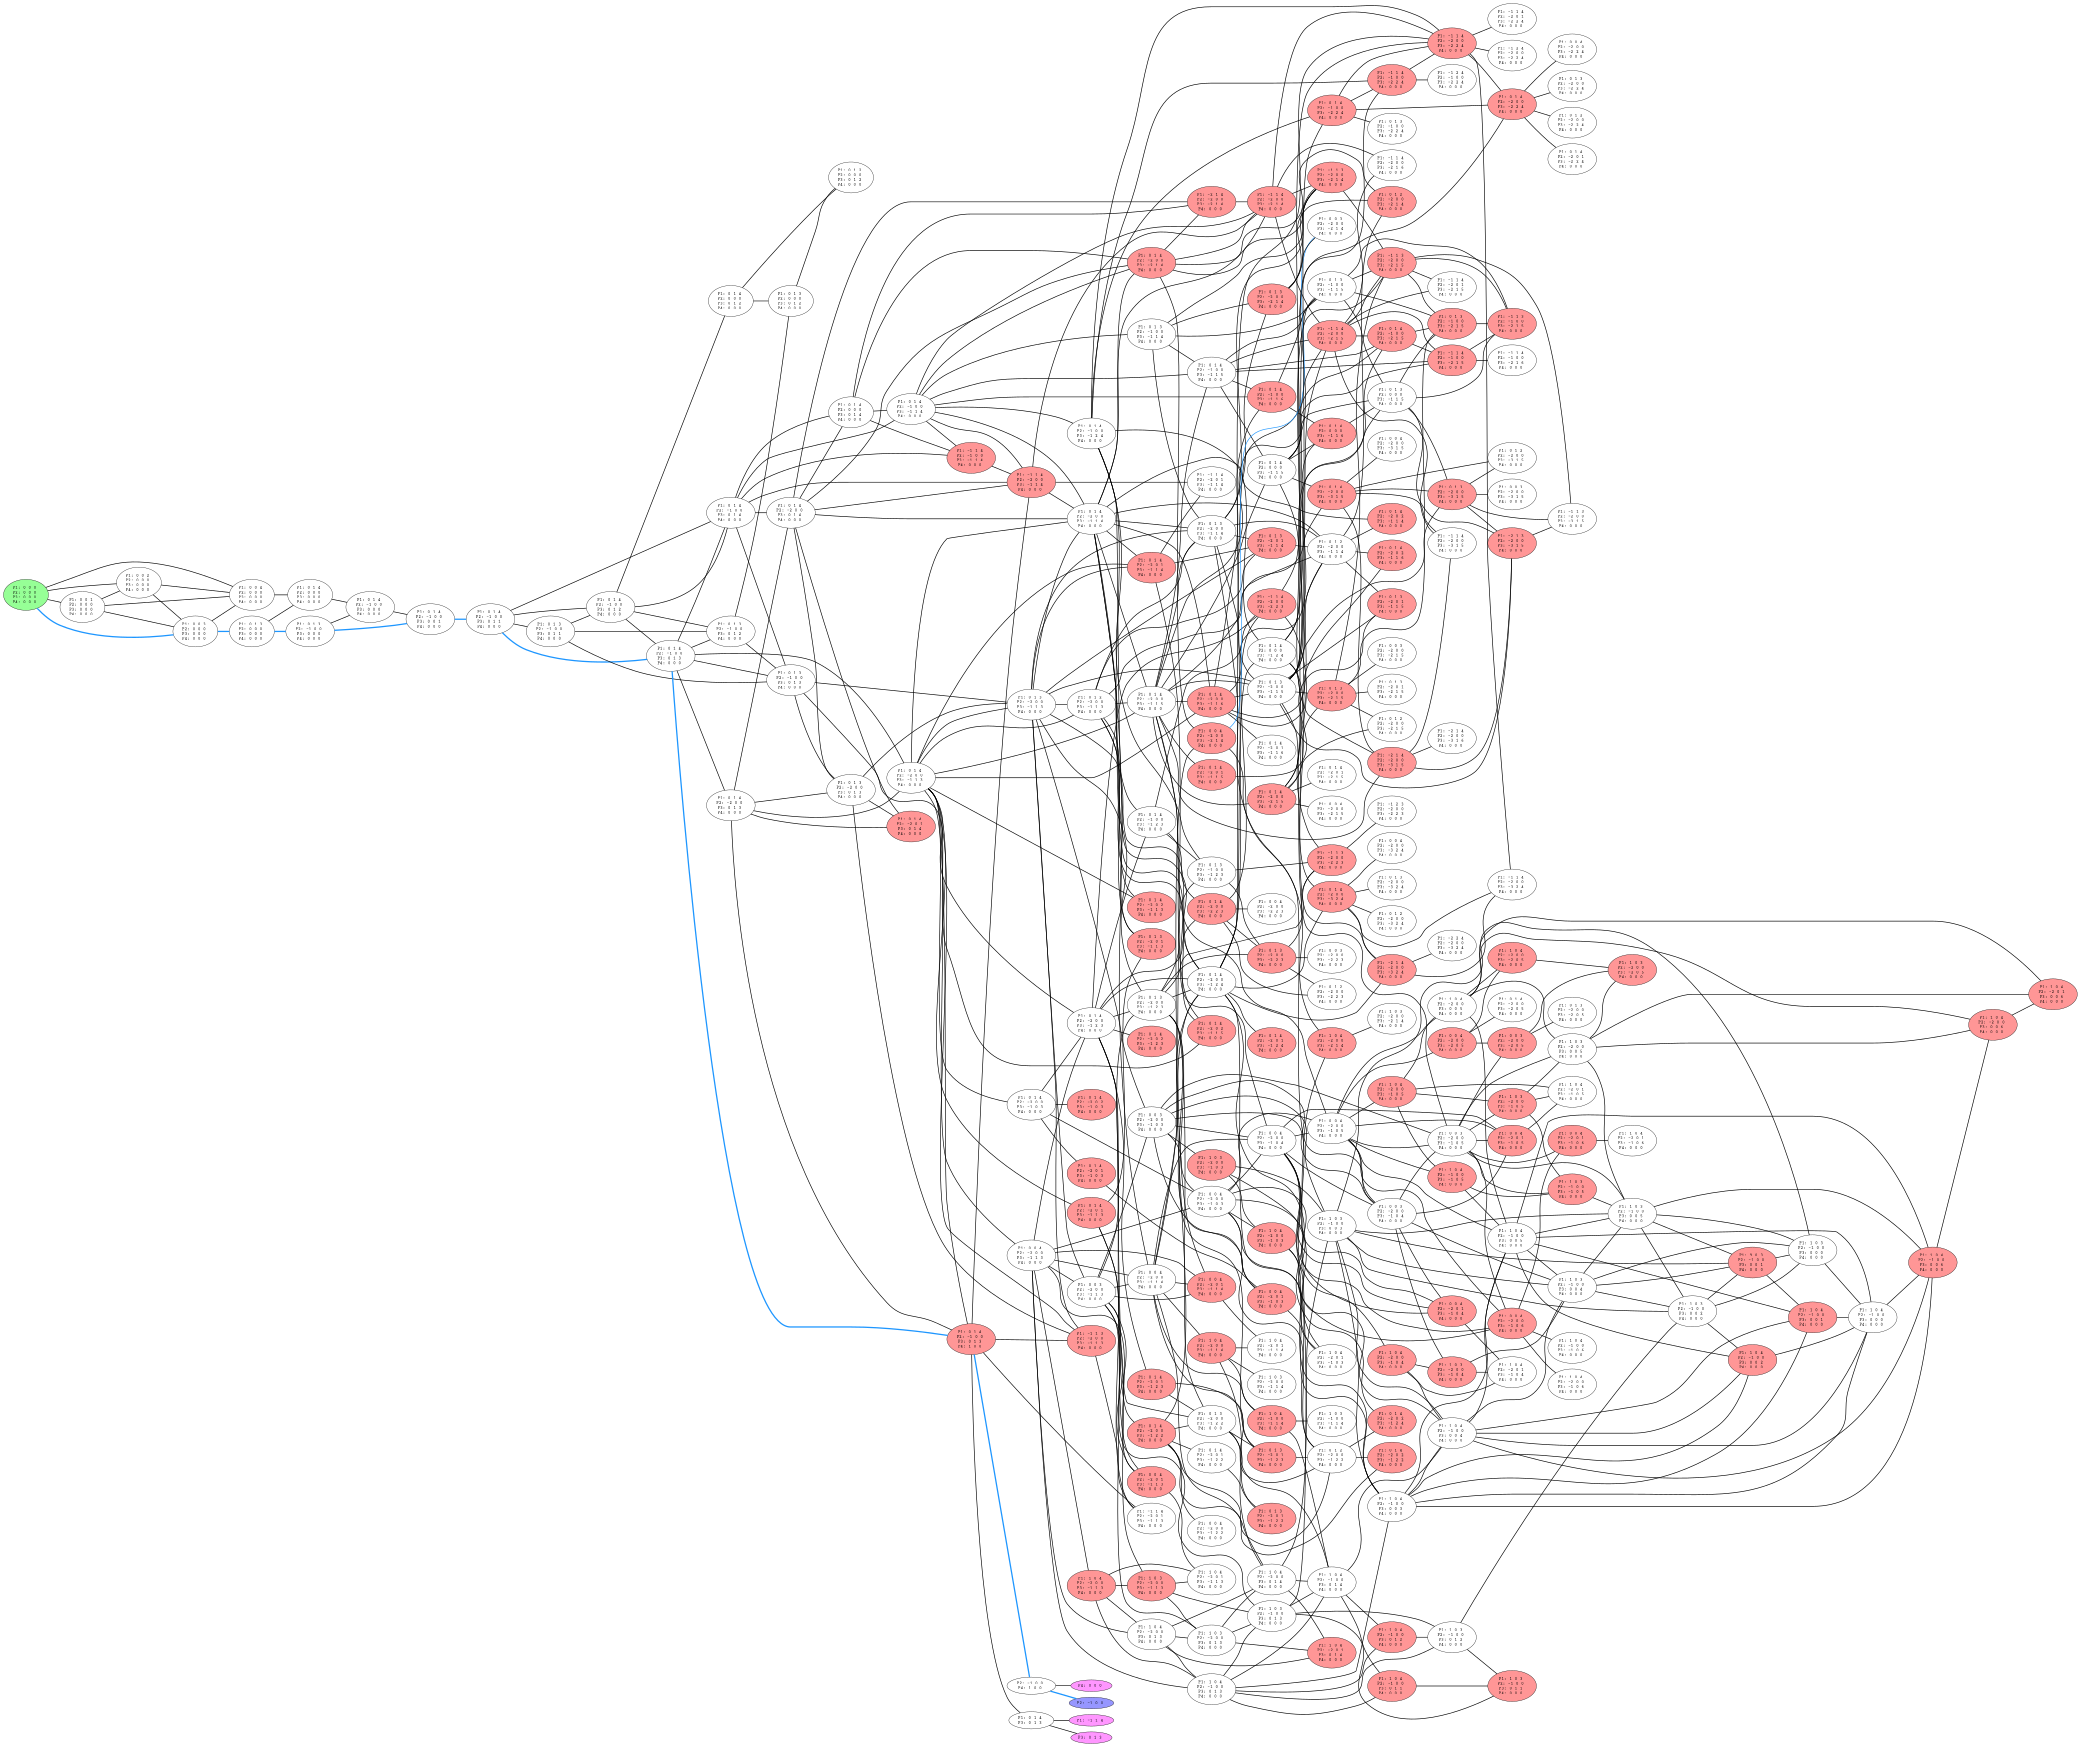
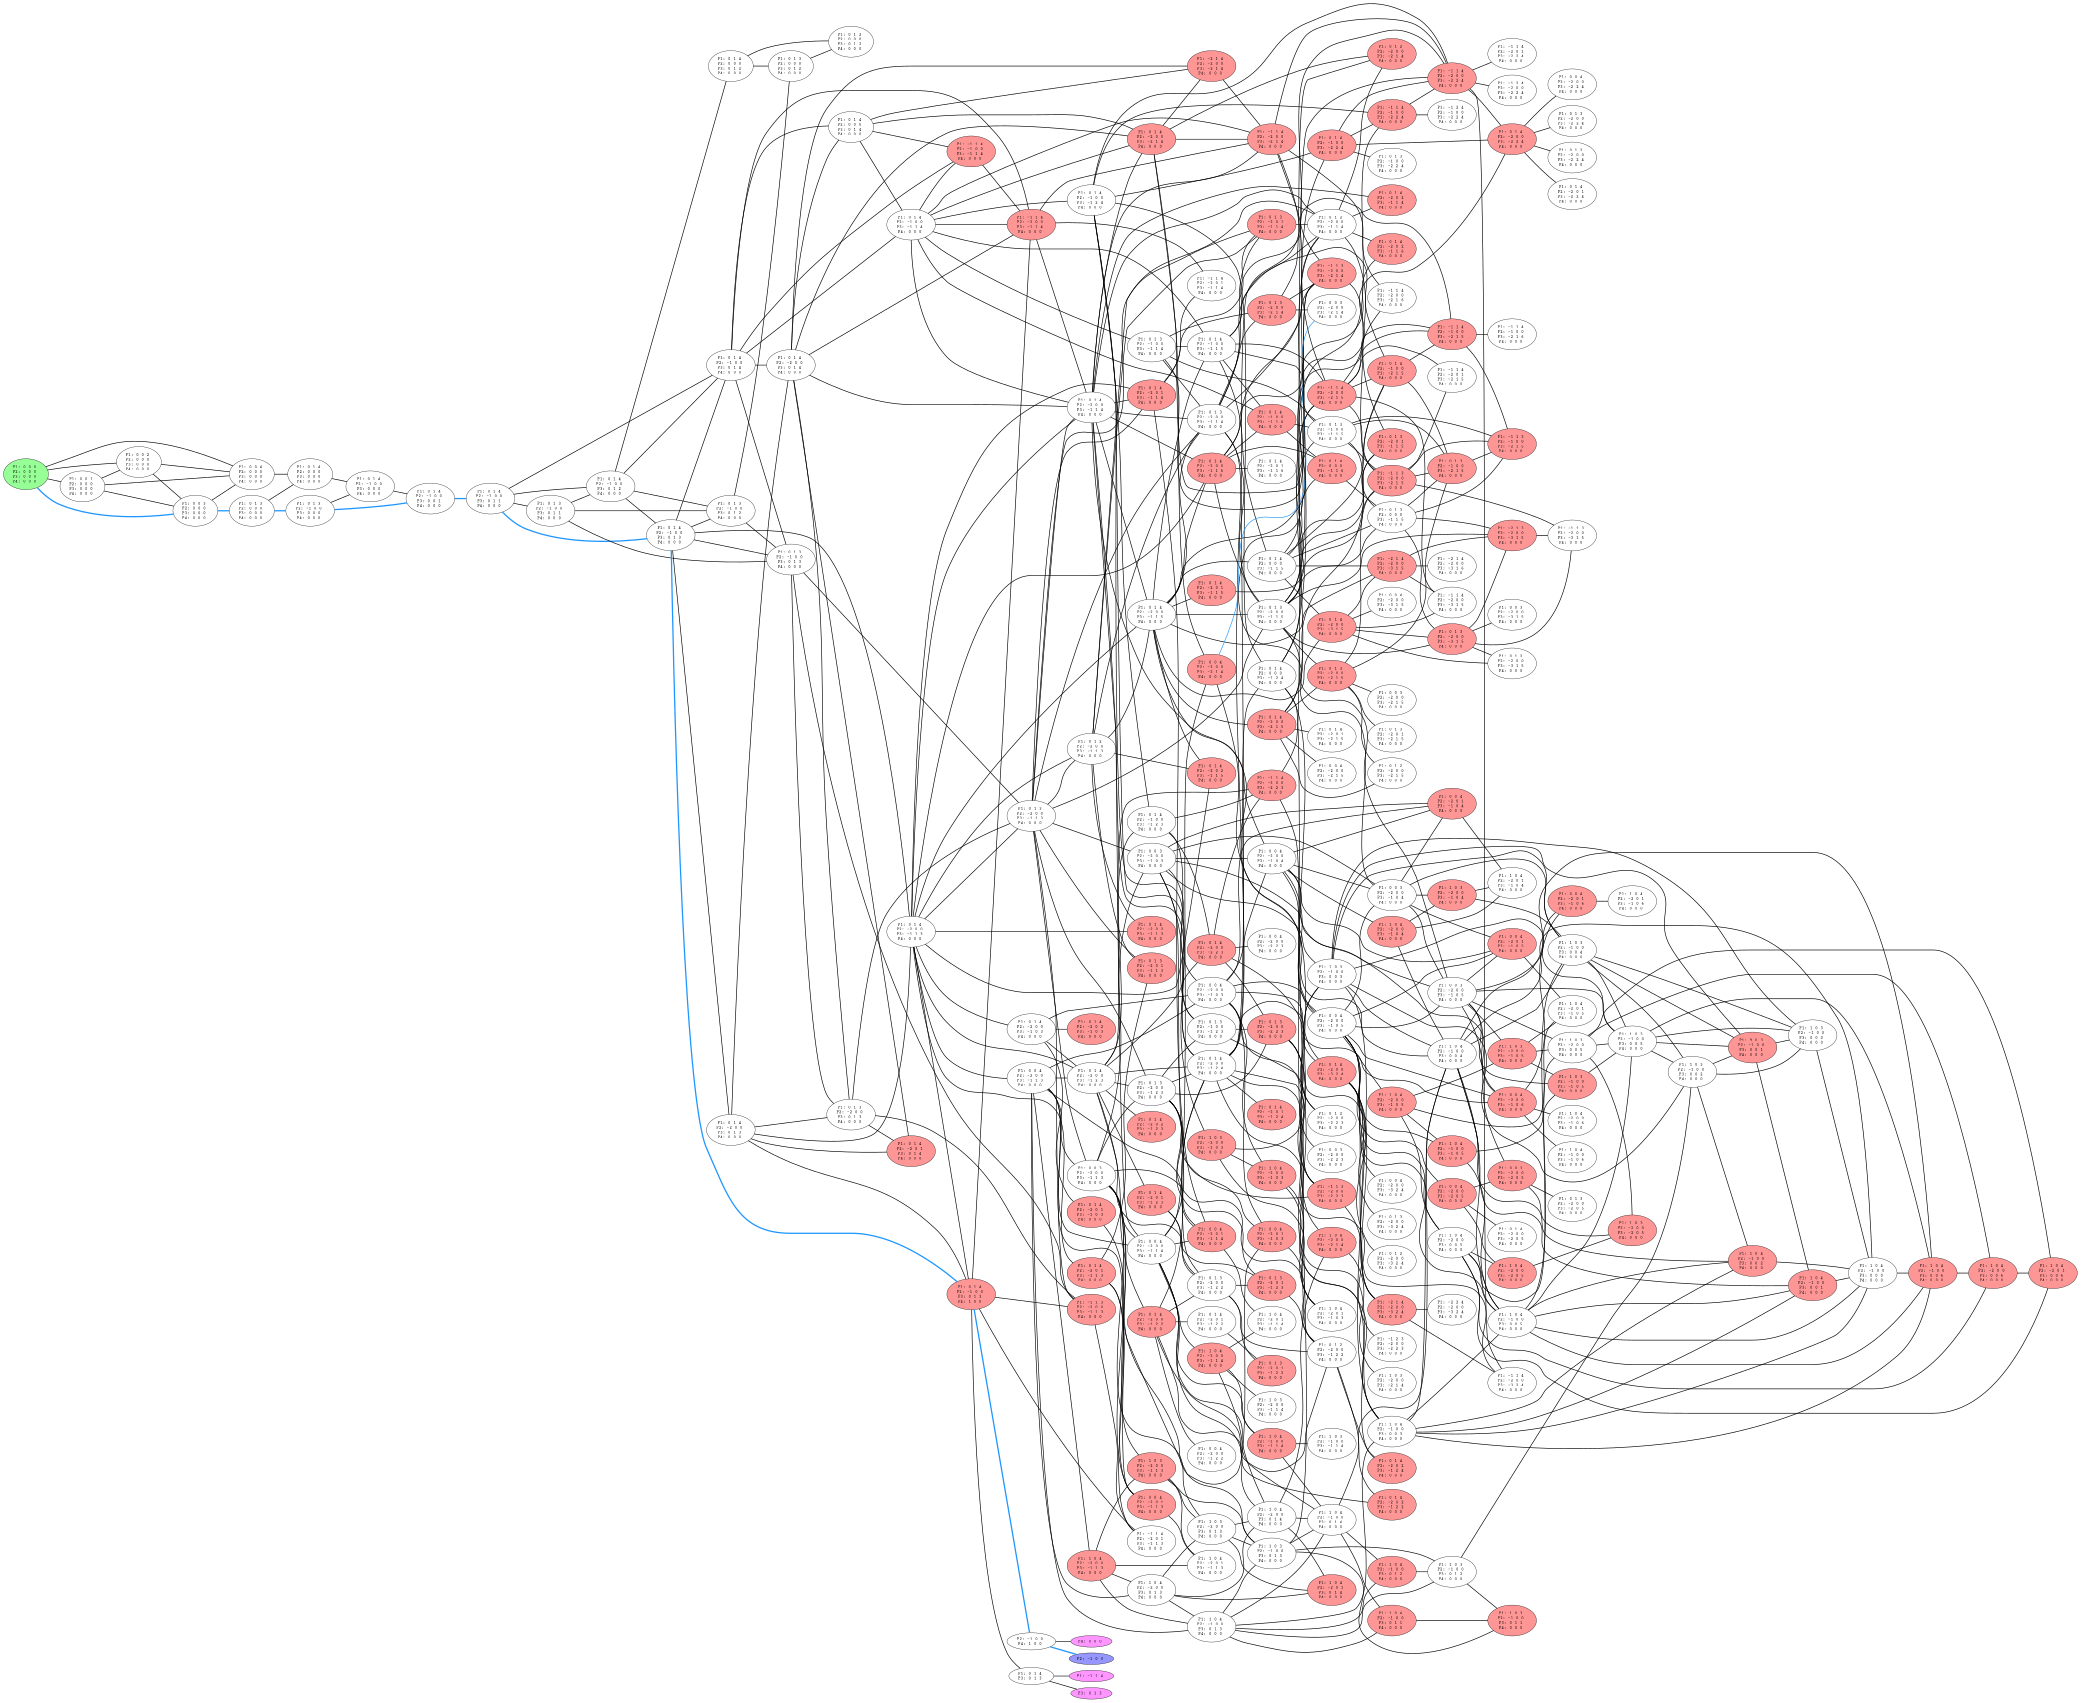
edge "P1: 0 0 4 P2: -2 0 0 P3: -1 0 4 P4: 0 0 0" -- "P1: 0 0 4 P2: -2 0 0 P3: -1 1 4 P4: 0 0 0": removed
